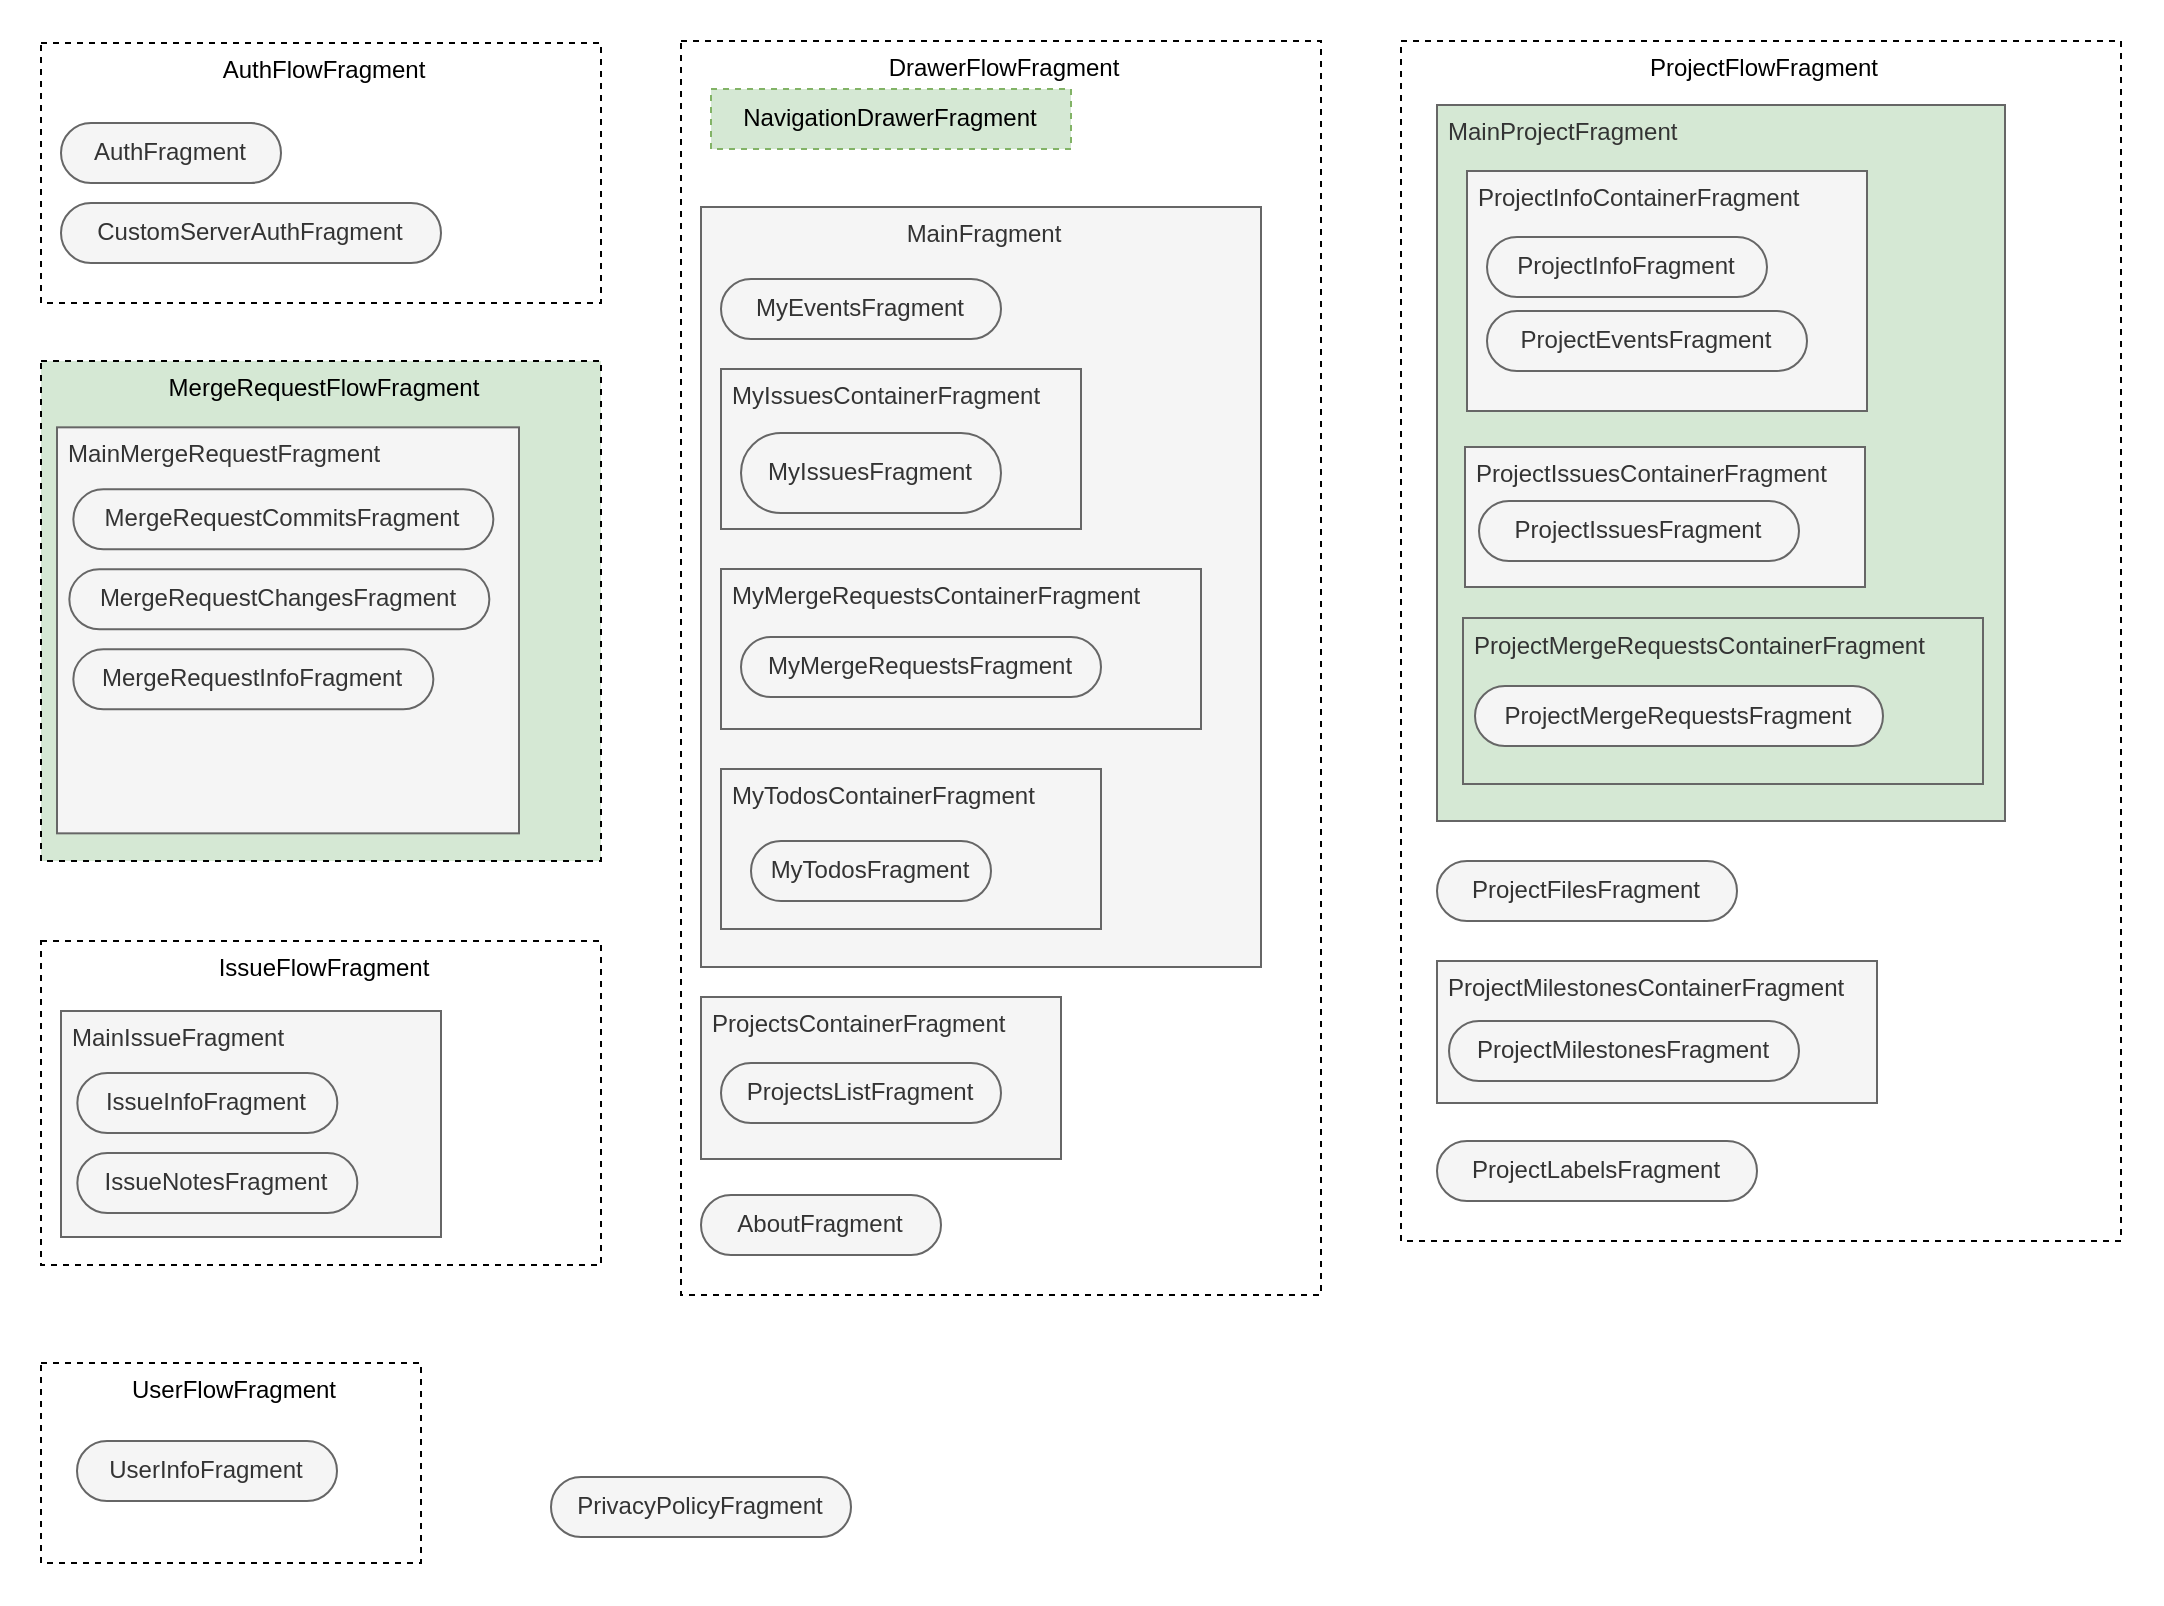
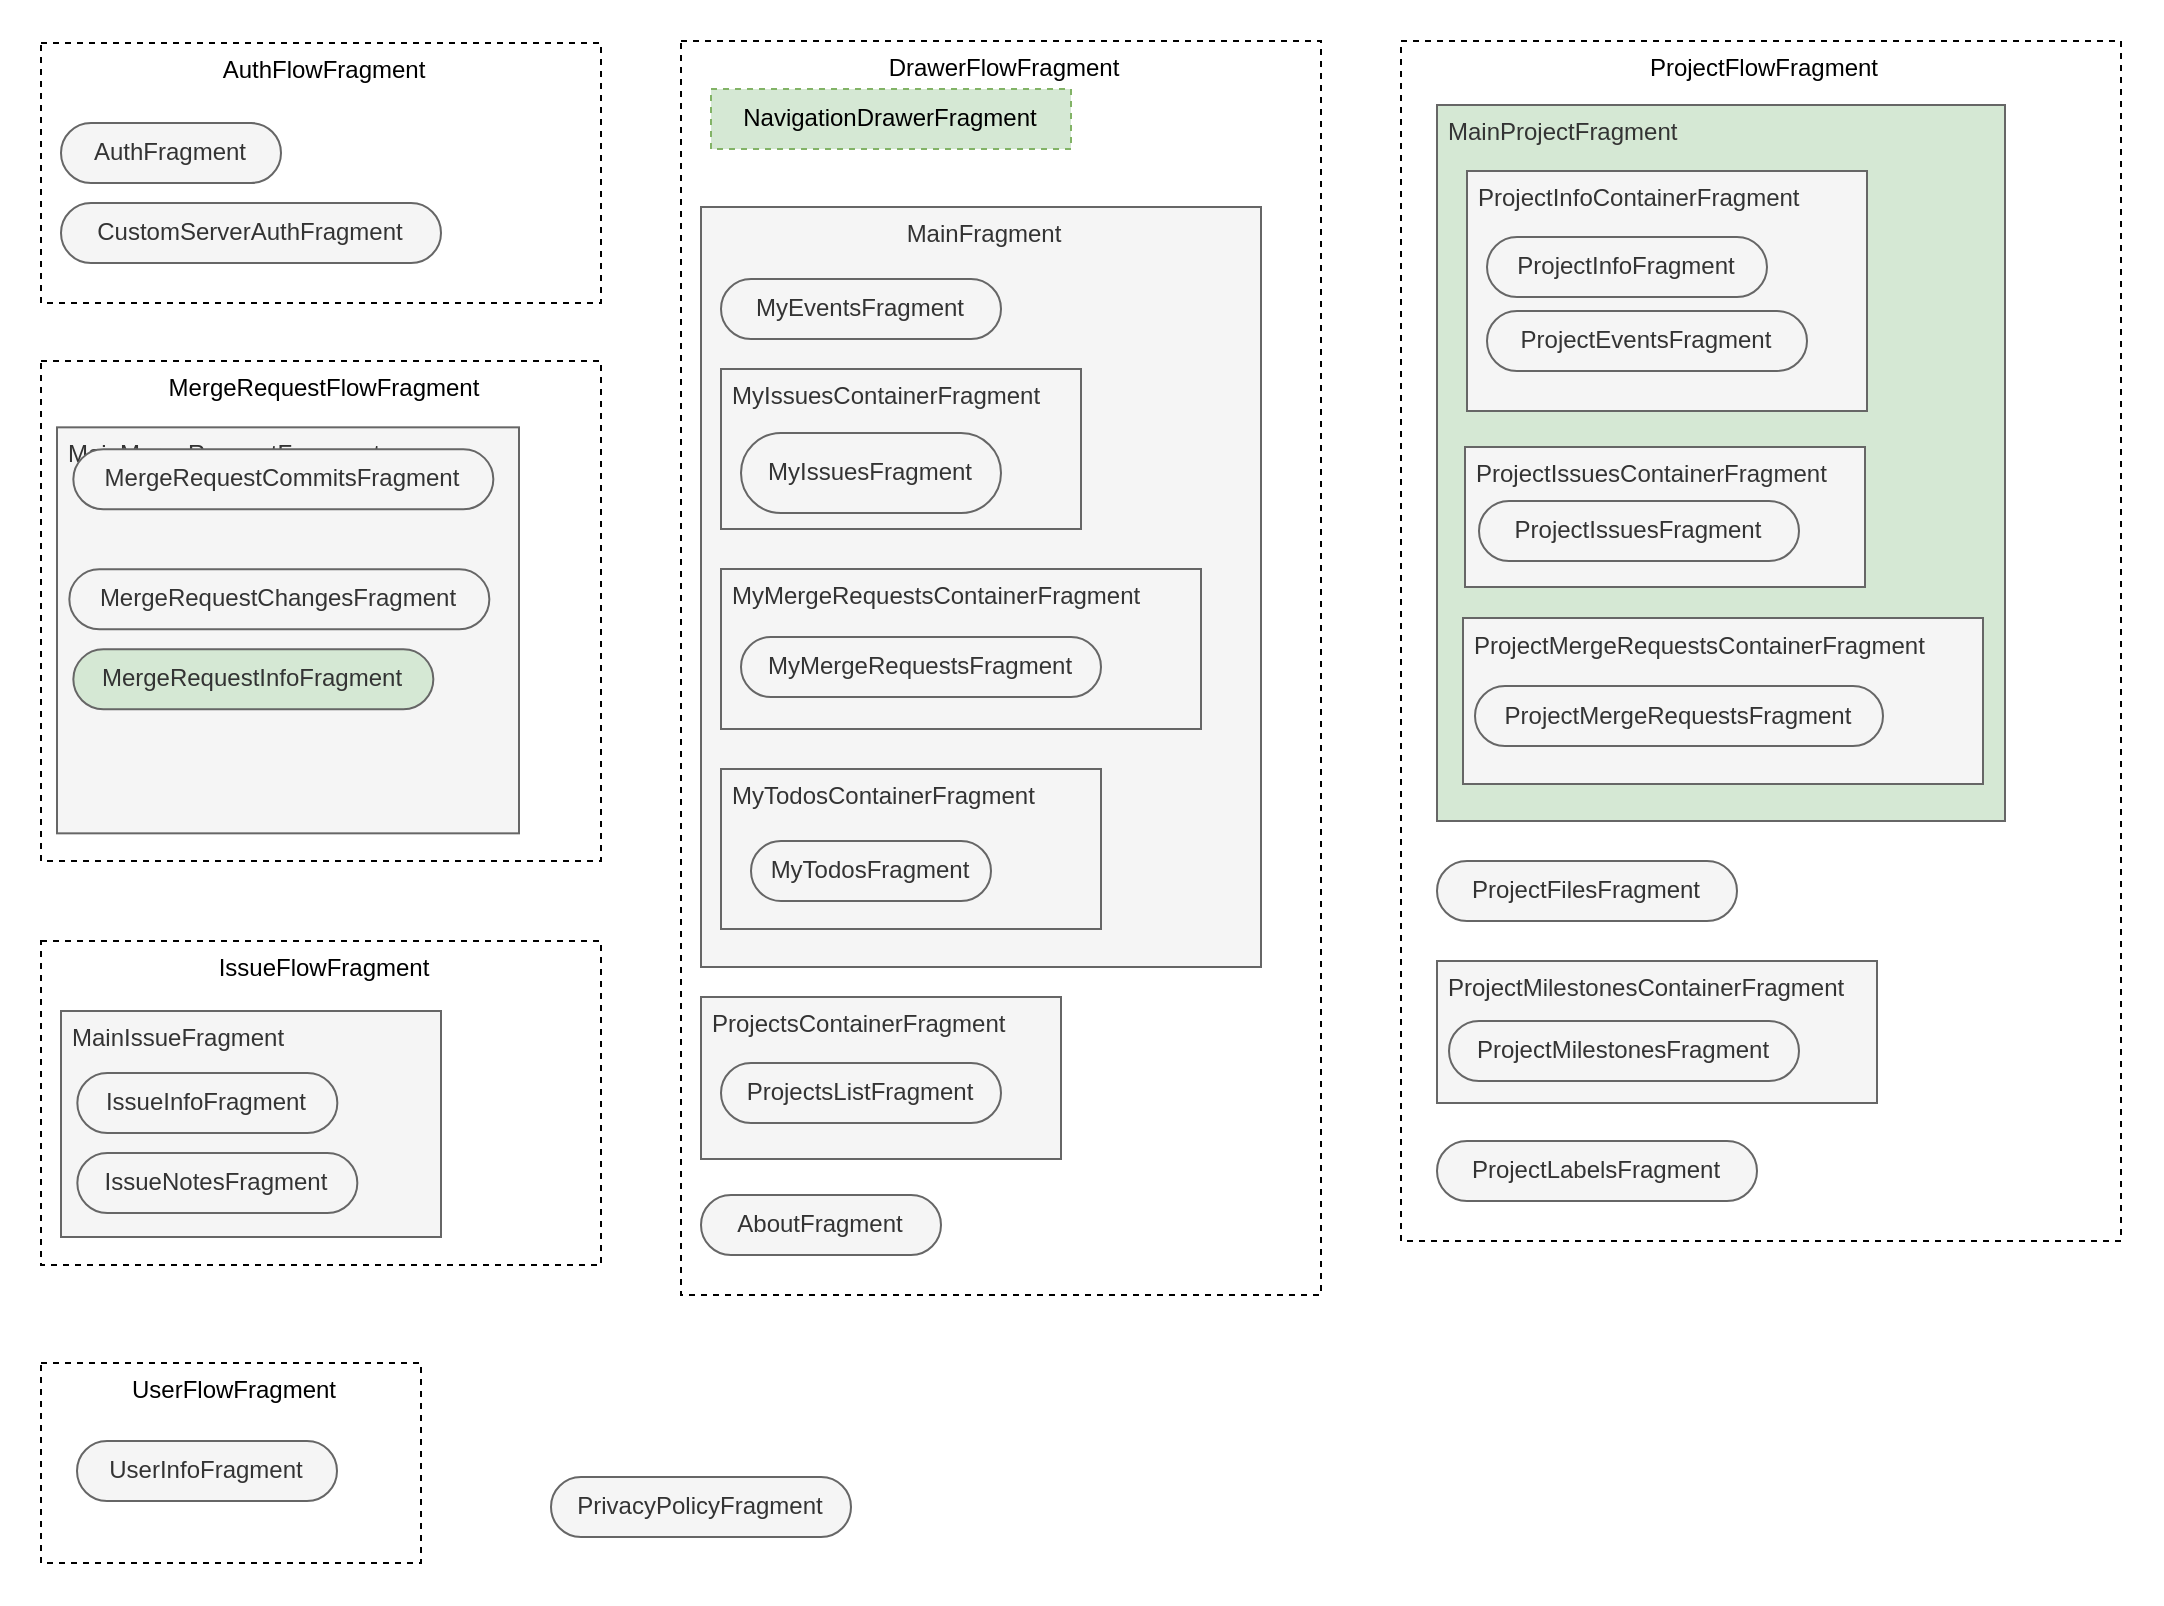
node "MergeRequestFlowFragment": fillcolor #d5e8d4 -> #ffffff
node "MergeRequestCommitsFragment": moved (283, 519) -> (283, 479)
node "ProjectMergeRequestsContainerFragment": fillcolor #d5e8d4 -> #f5f5f5
node "MergeRequestInfoFragment": fillcolor #f5f5f5 -> #d5e8d4
